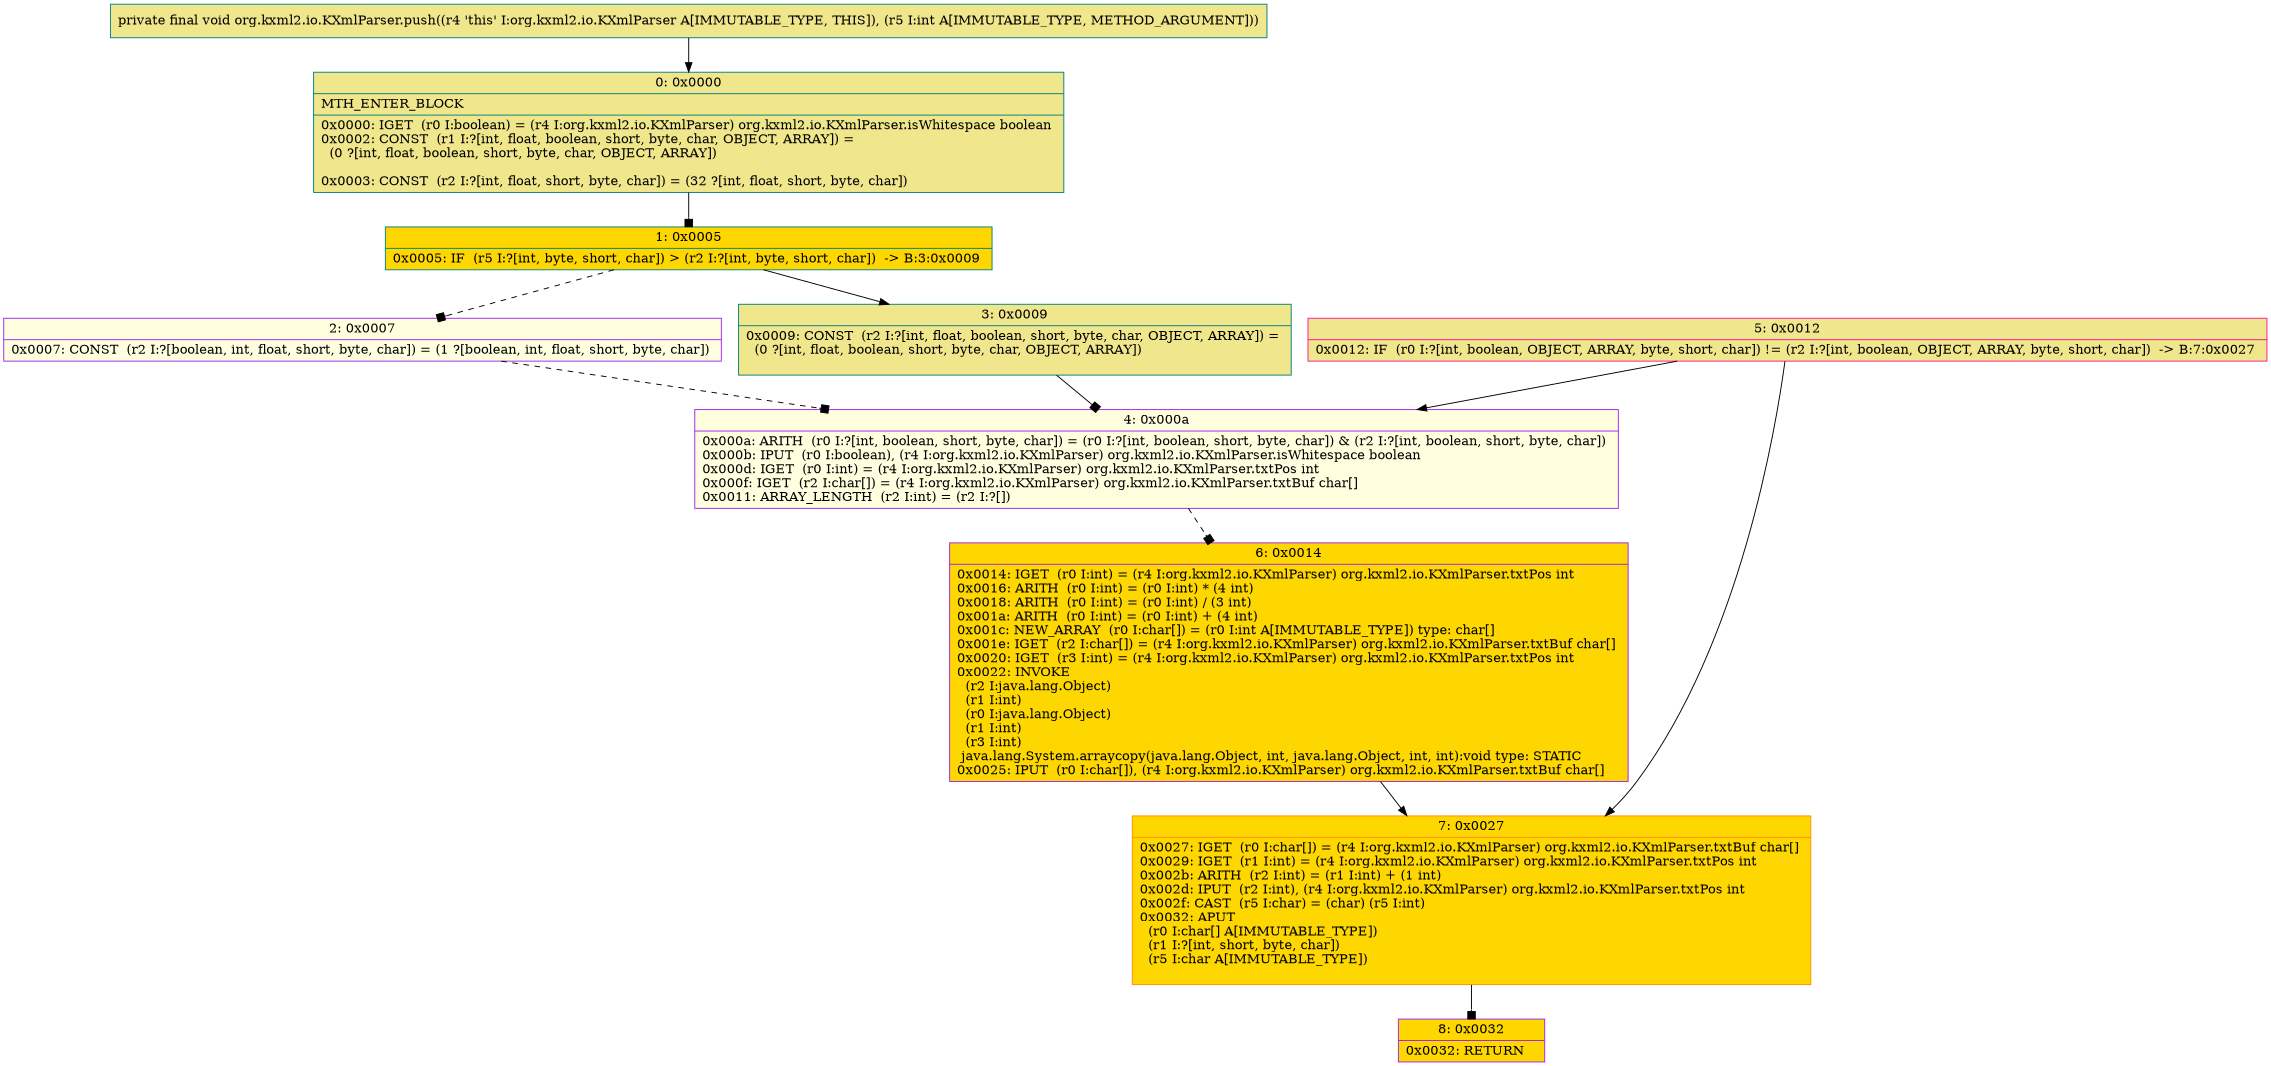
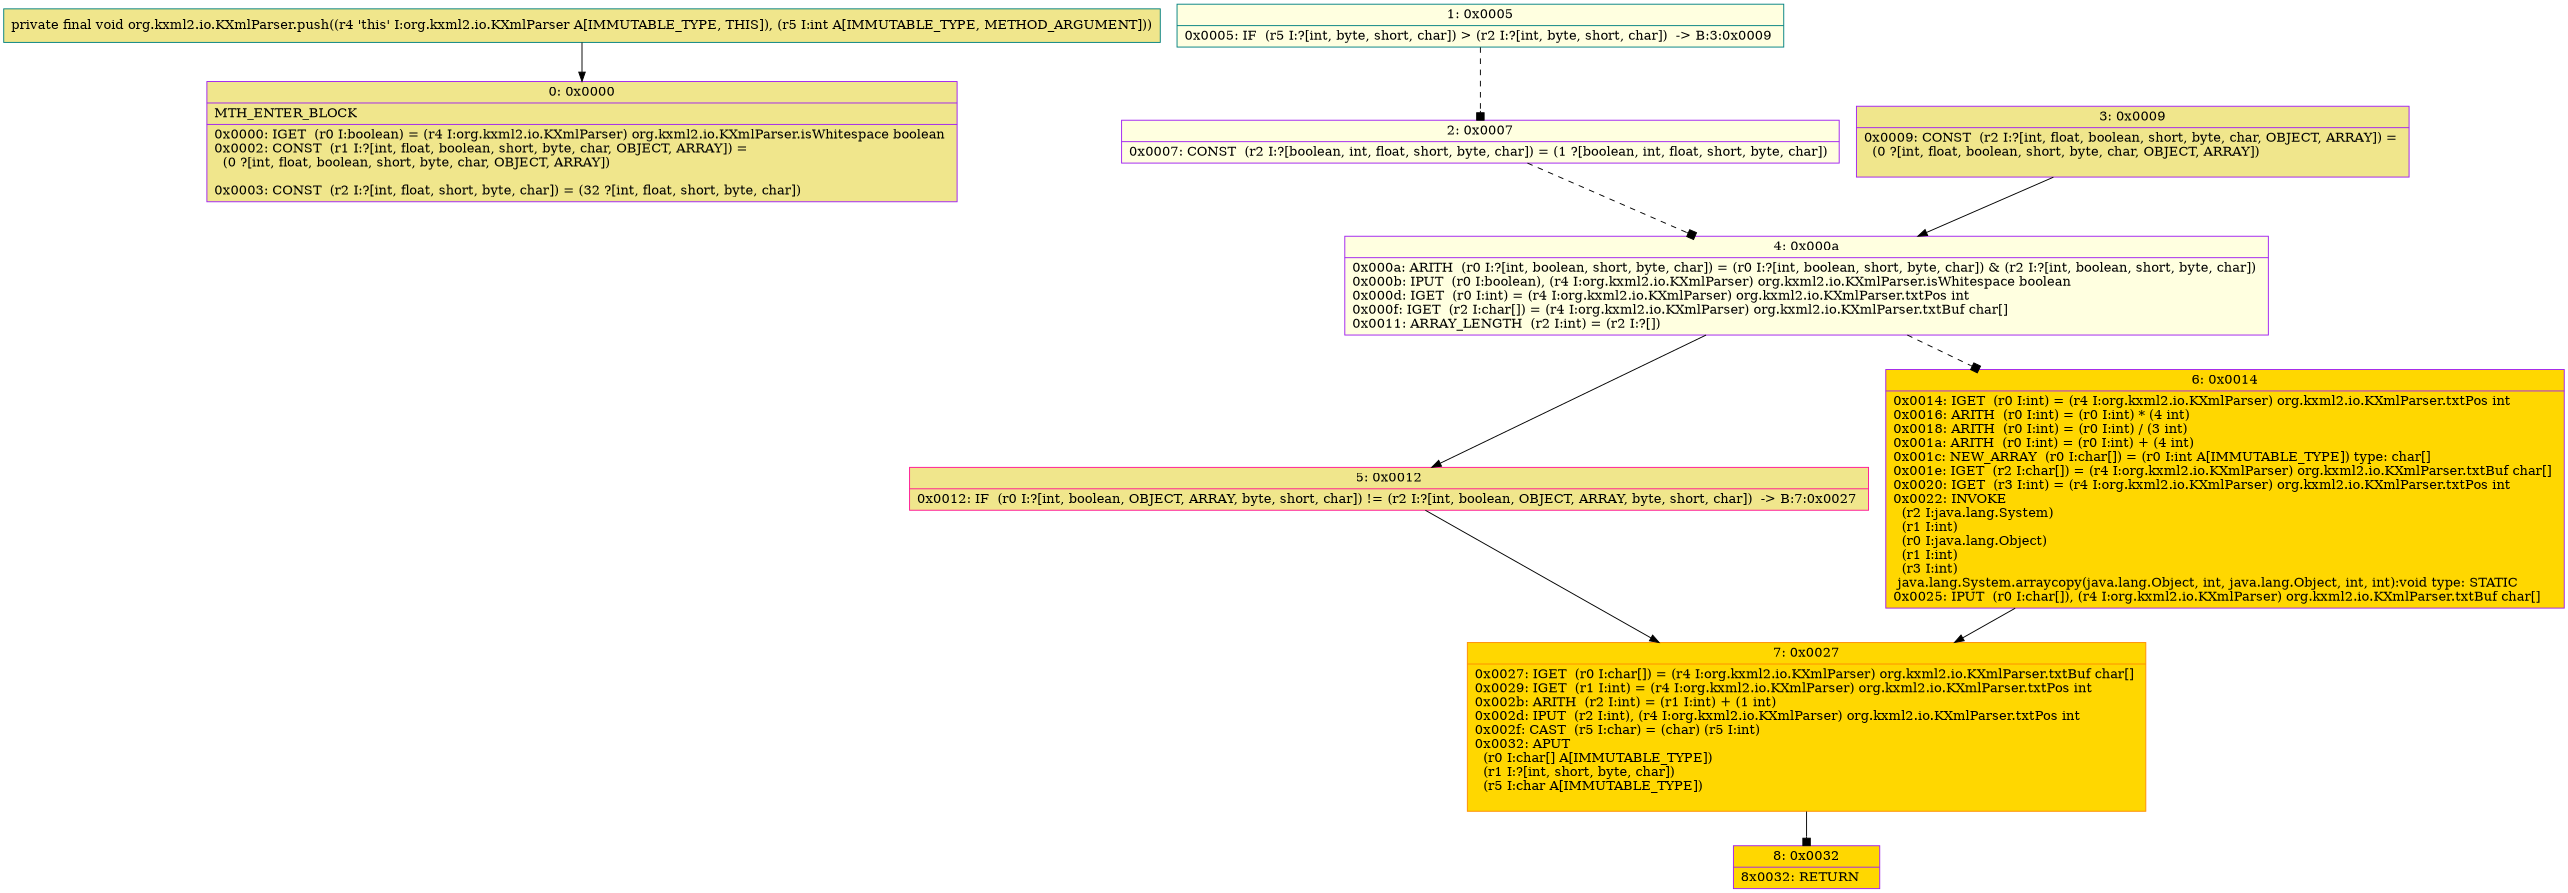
node "0: 0x0000": color teal -> purple
edge "0: 0x0000" -> "1: 0x0005": removed
node "1: 0x0005": fillcolor gold -> lightyellow
edge "1: 0x0005" -> "3: 0x0009": removed
node "3: 0x0009": color teal -> purple
edge "5: 0x0012" -> "4: 0x000a": reversed
edge "3: 0x0009" -> "4: 0x000a": arrowhead box -> normal
node "6: 0x0014": text "(r2 I:java.lang.Object)" -> "(r2 I:java.lang.System)"
node "8: 0x0032": text "0x0032: RETURN" -> "8x0032: RETURN"
